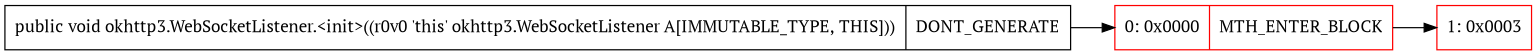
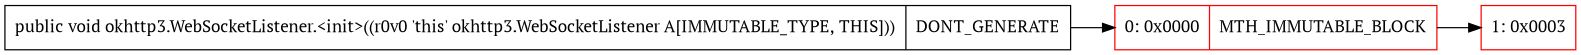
node "0: 0x0000": text "MTH_ENTER_BLOCK" -> "MTH_IMMUTABLE_BLOCK"
